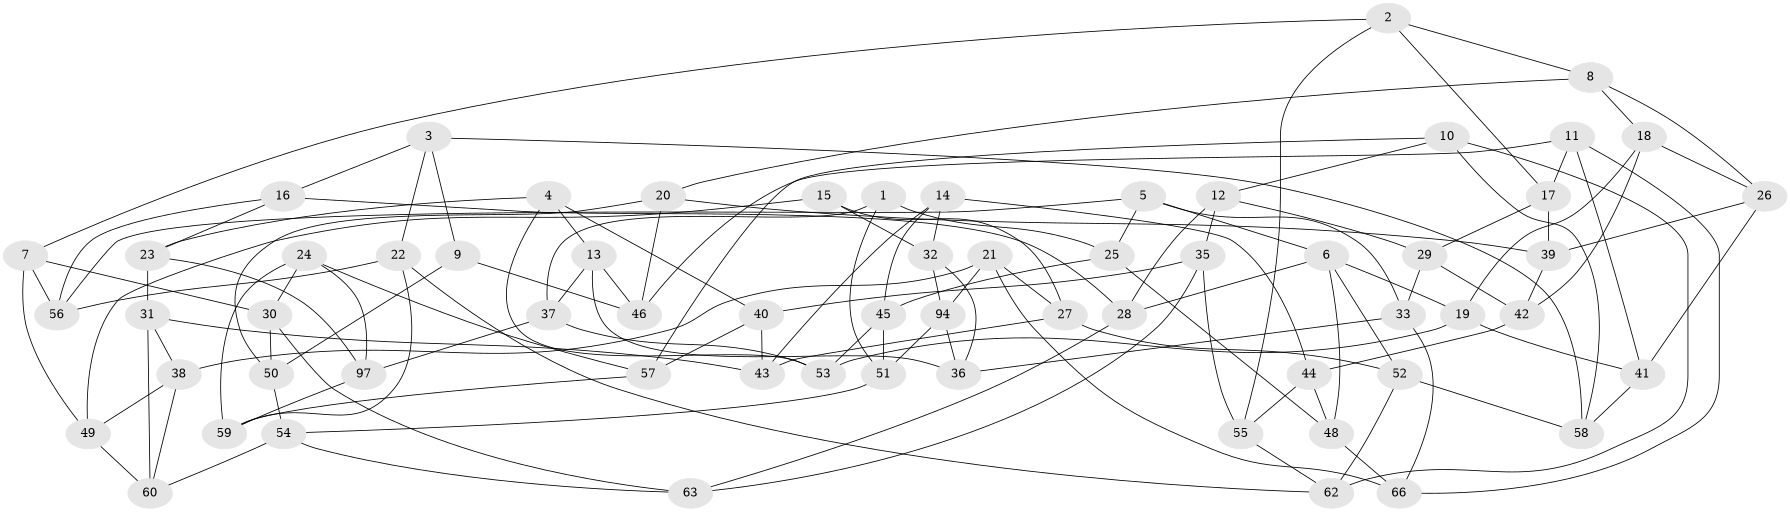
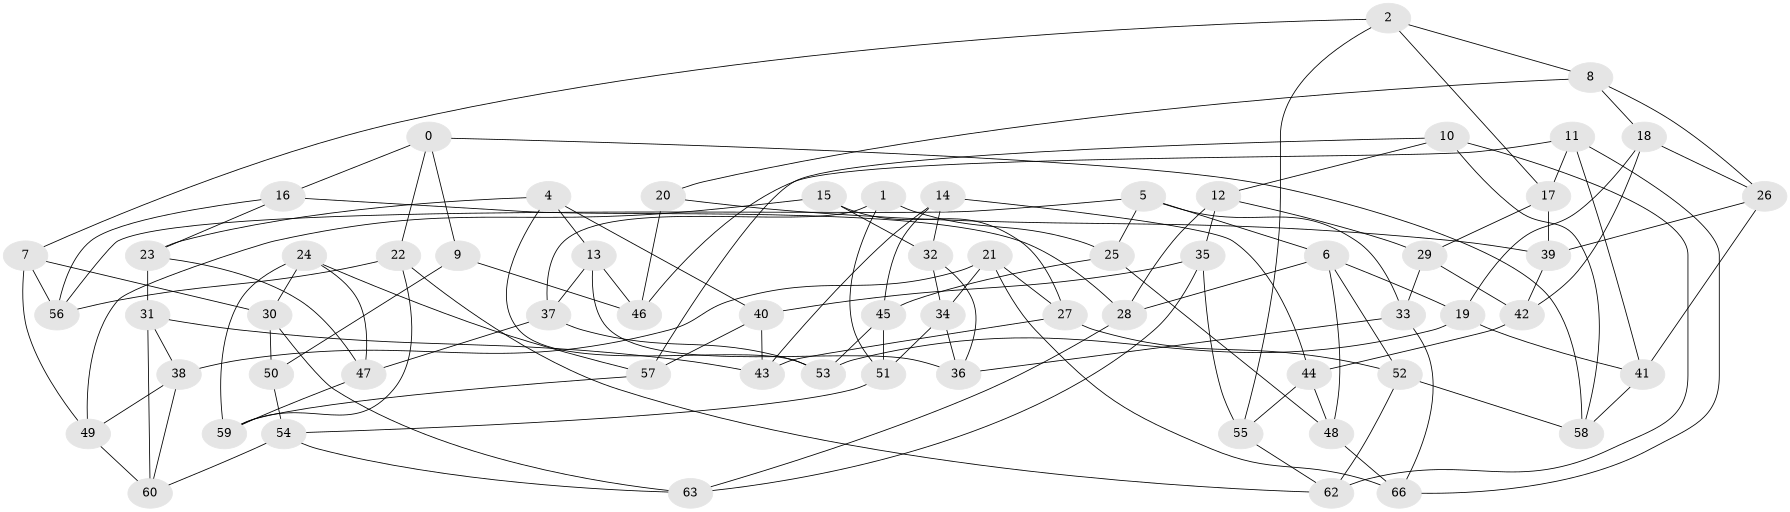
node "3": label "3" -> "0"
edge "20" -- "50": removed
node "94": label "94" -> "34"
node "97": label "97" -> "47"
